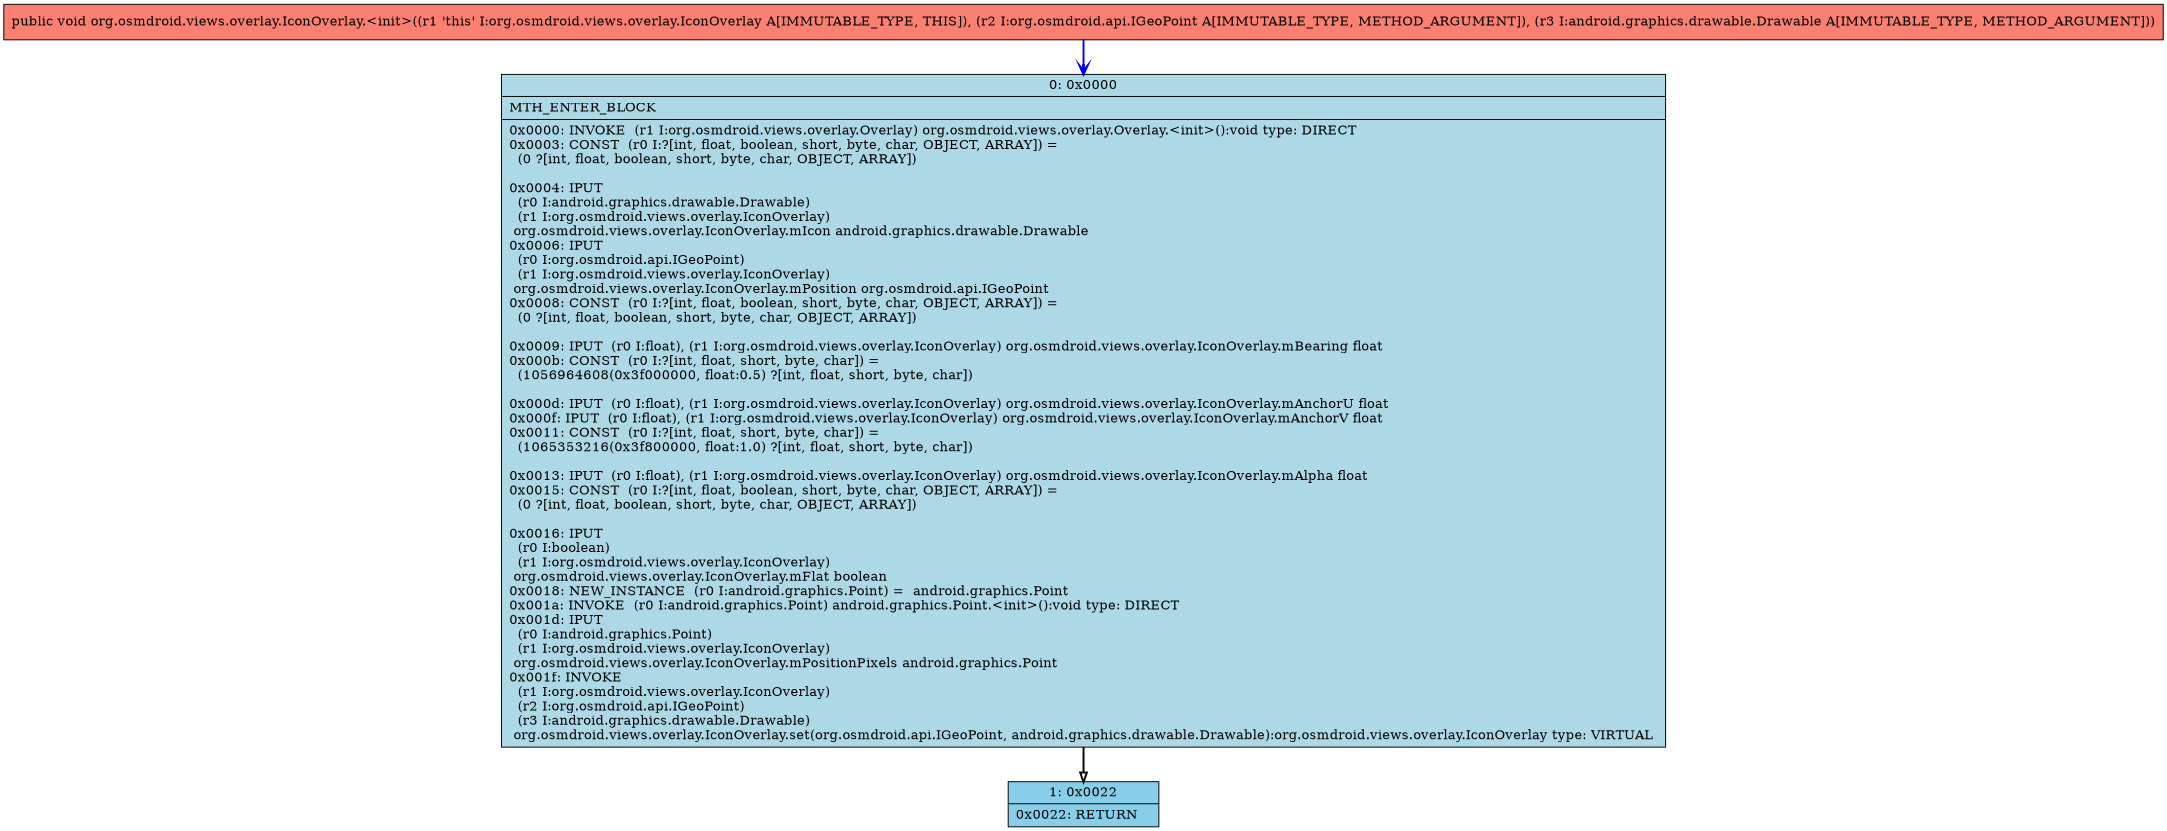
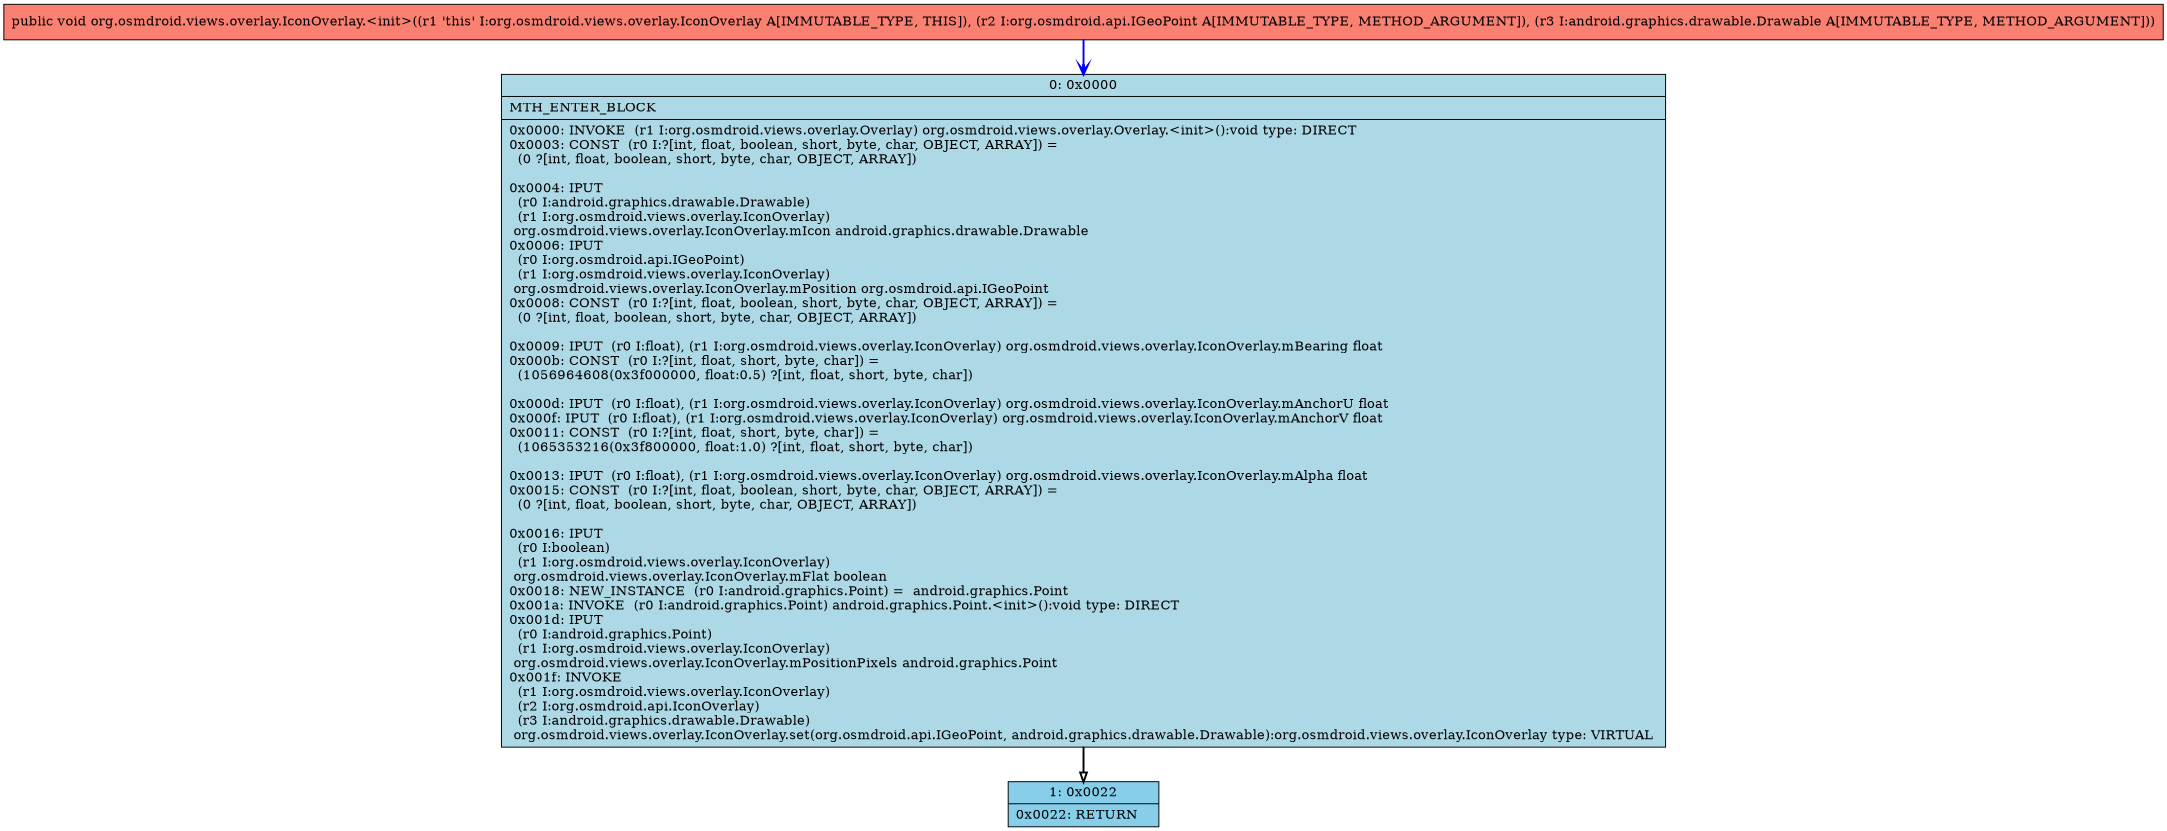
node "0: 0x0000": text "(r2 I:org.osmdroid.api.IGeoPoint)" -> "(r2 I:org.osmdroid.api.IconOverlay)"
